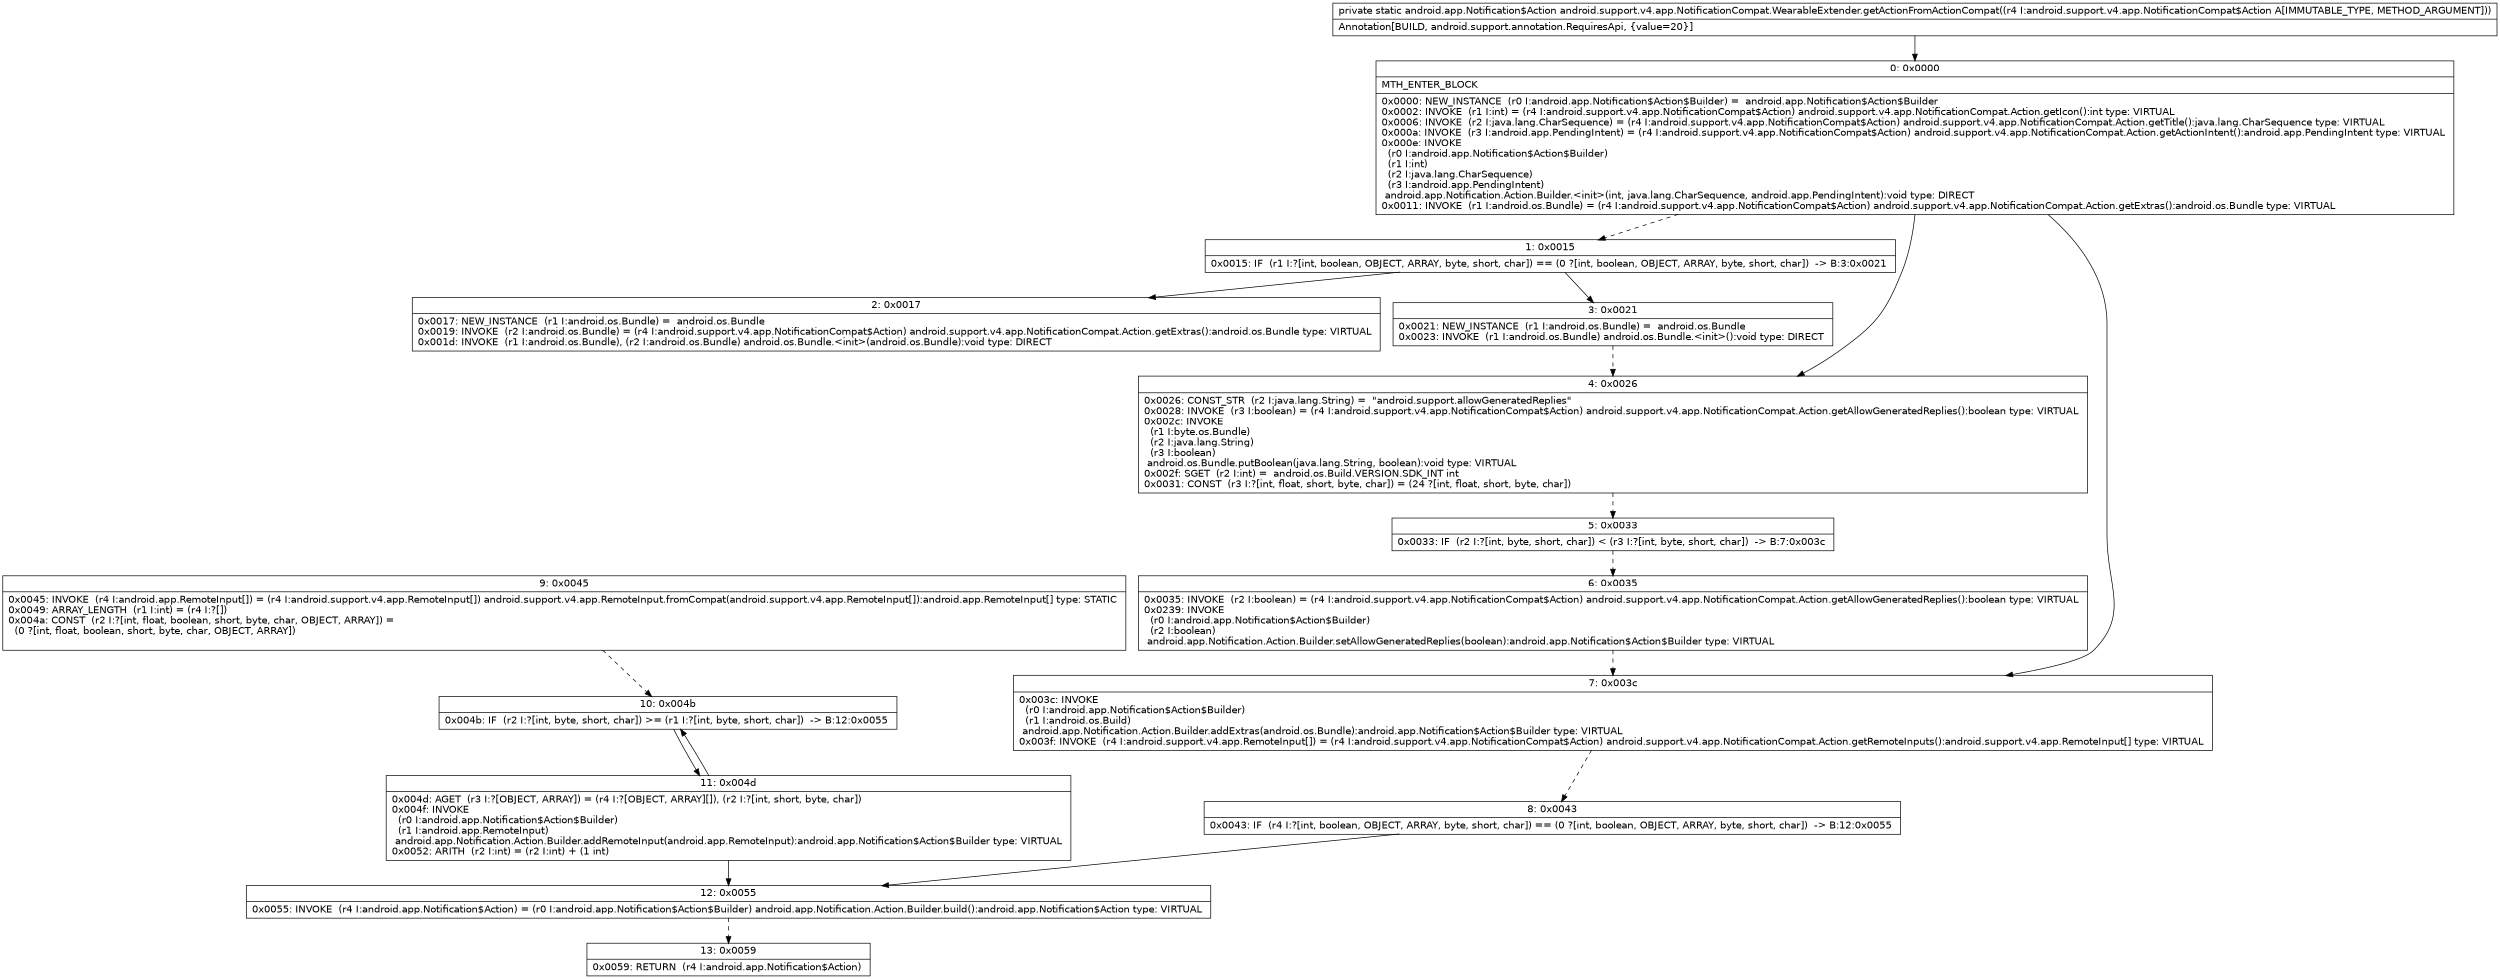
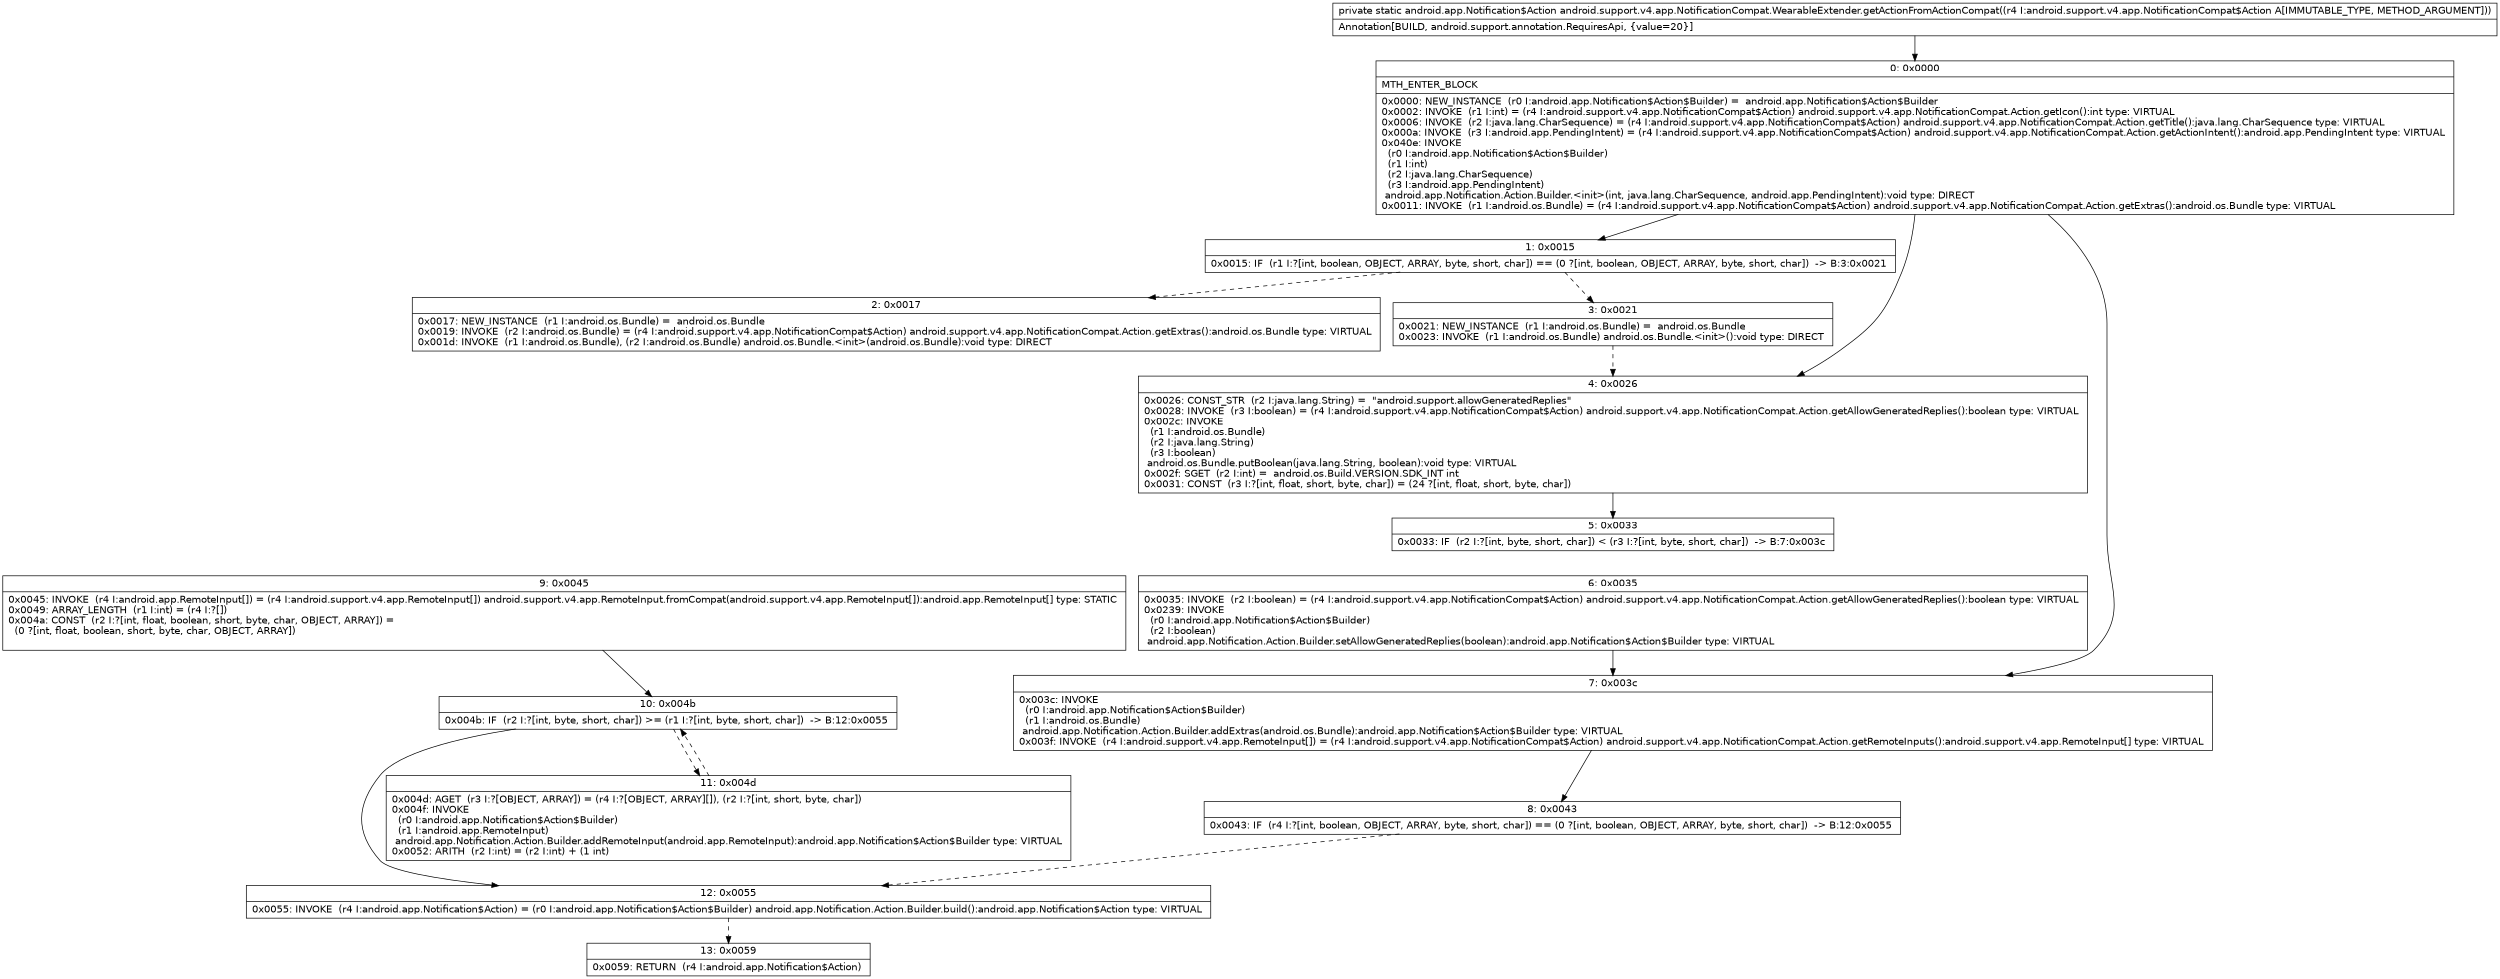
node "0: 0x0000": text "0x000e: INVOKE" -> "0x040e: INVOKE"
edge "0: 0x0000" -> "1: 0x0015": style dashed -> solid
edge "1: 0x0015" -> "2: 0x0017": style solid -> dashed
edge "1: 0x0015" -> "3: 0x0021": style solid -> dashed
node "4: 0x0026": text "(r1 I:byte.os.Bundle)" -> "(r1 I:android.os.Bundle)"
edge "4: 0x0026" -> "5: 0x0033": style dashed -> solid
edge "5: 0x0033" -> "6: 0x0035": removed
edge "6: 0x0035" -> "7: 0x003c": style dashed -> solid
edge "9: 0x0045" -> "10: 0x004b": style dashed -> solid
node "7: 0x003c": text "(r1 I:android.os.Build)" -> "(r1 I:android.os.Bundle)"
edge "10: 0x004b" -> "11: 0x004d": style solid -> dashed
edge "11: 0x004d" -> "10: 0x004b": style solid -> dashed
edge "7: 0x003c" -> "8: 0x0043": style dashed -> solid
edge "8: 0x0043" -> "12: 0x0055": style solid -> dashed
edge "11: 0x004d" -> "12: 0x0055": now "10: 0x004b" -> "12: 0x0055"
